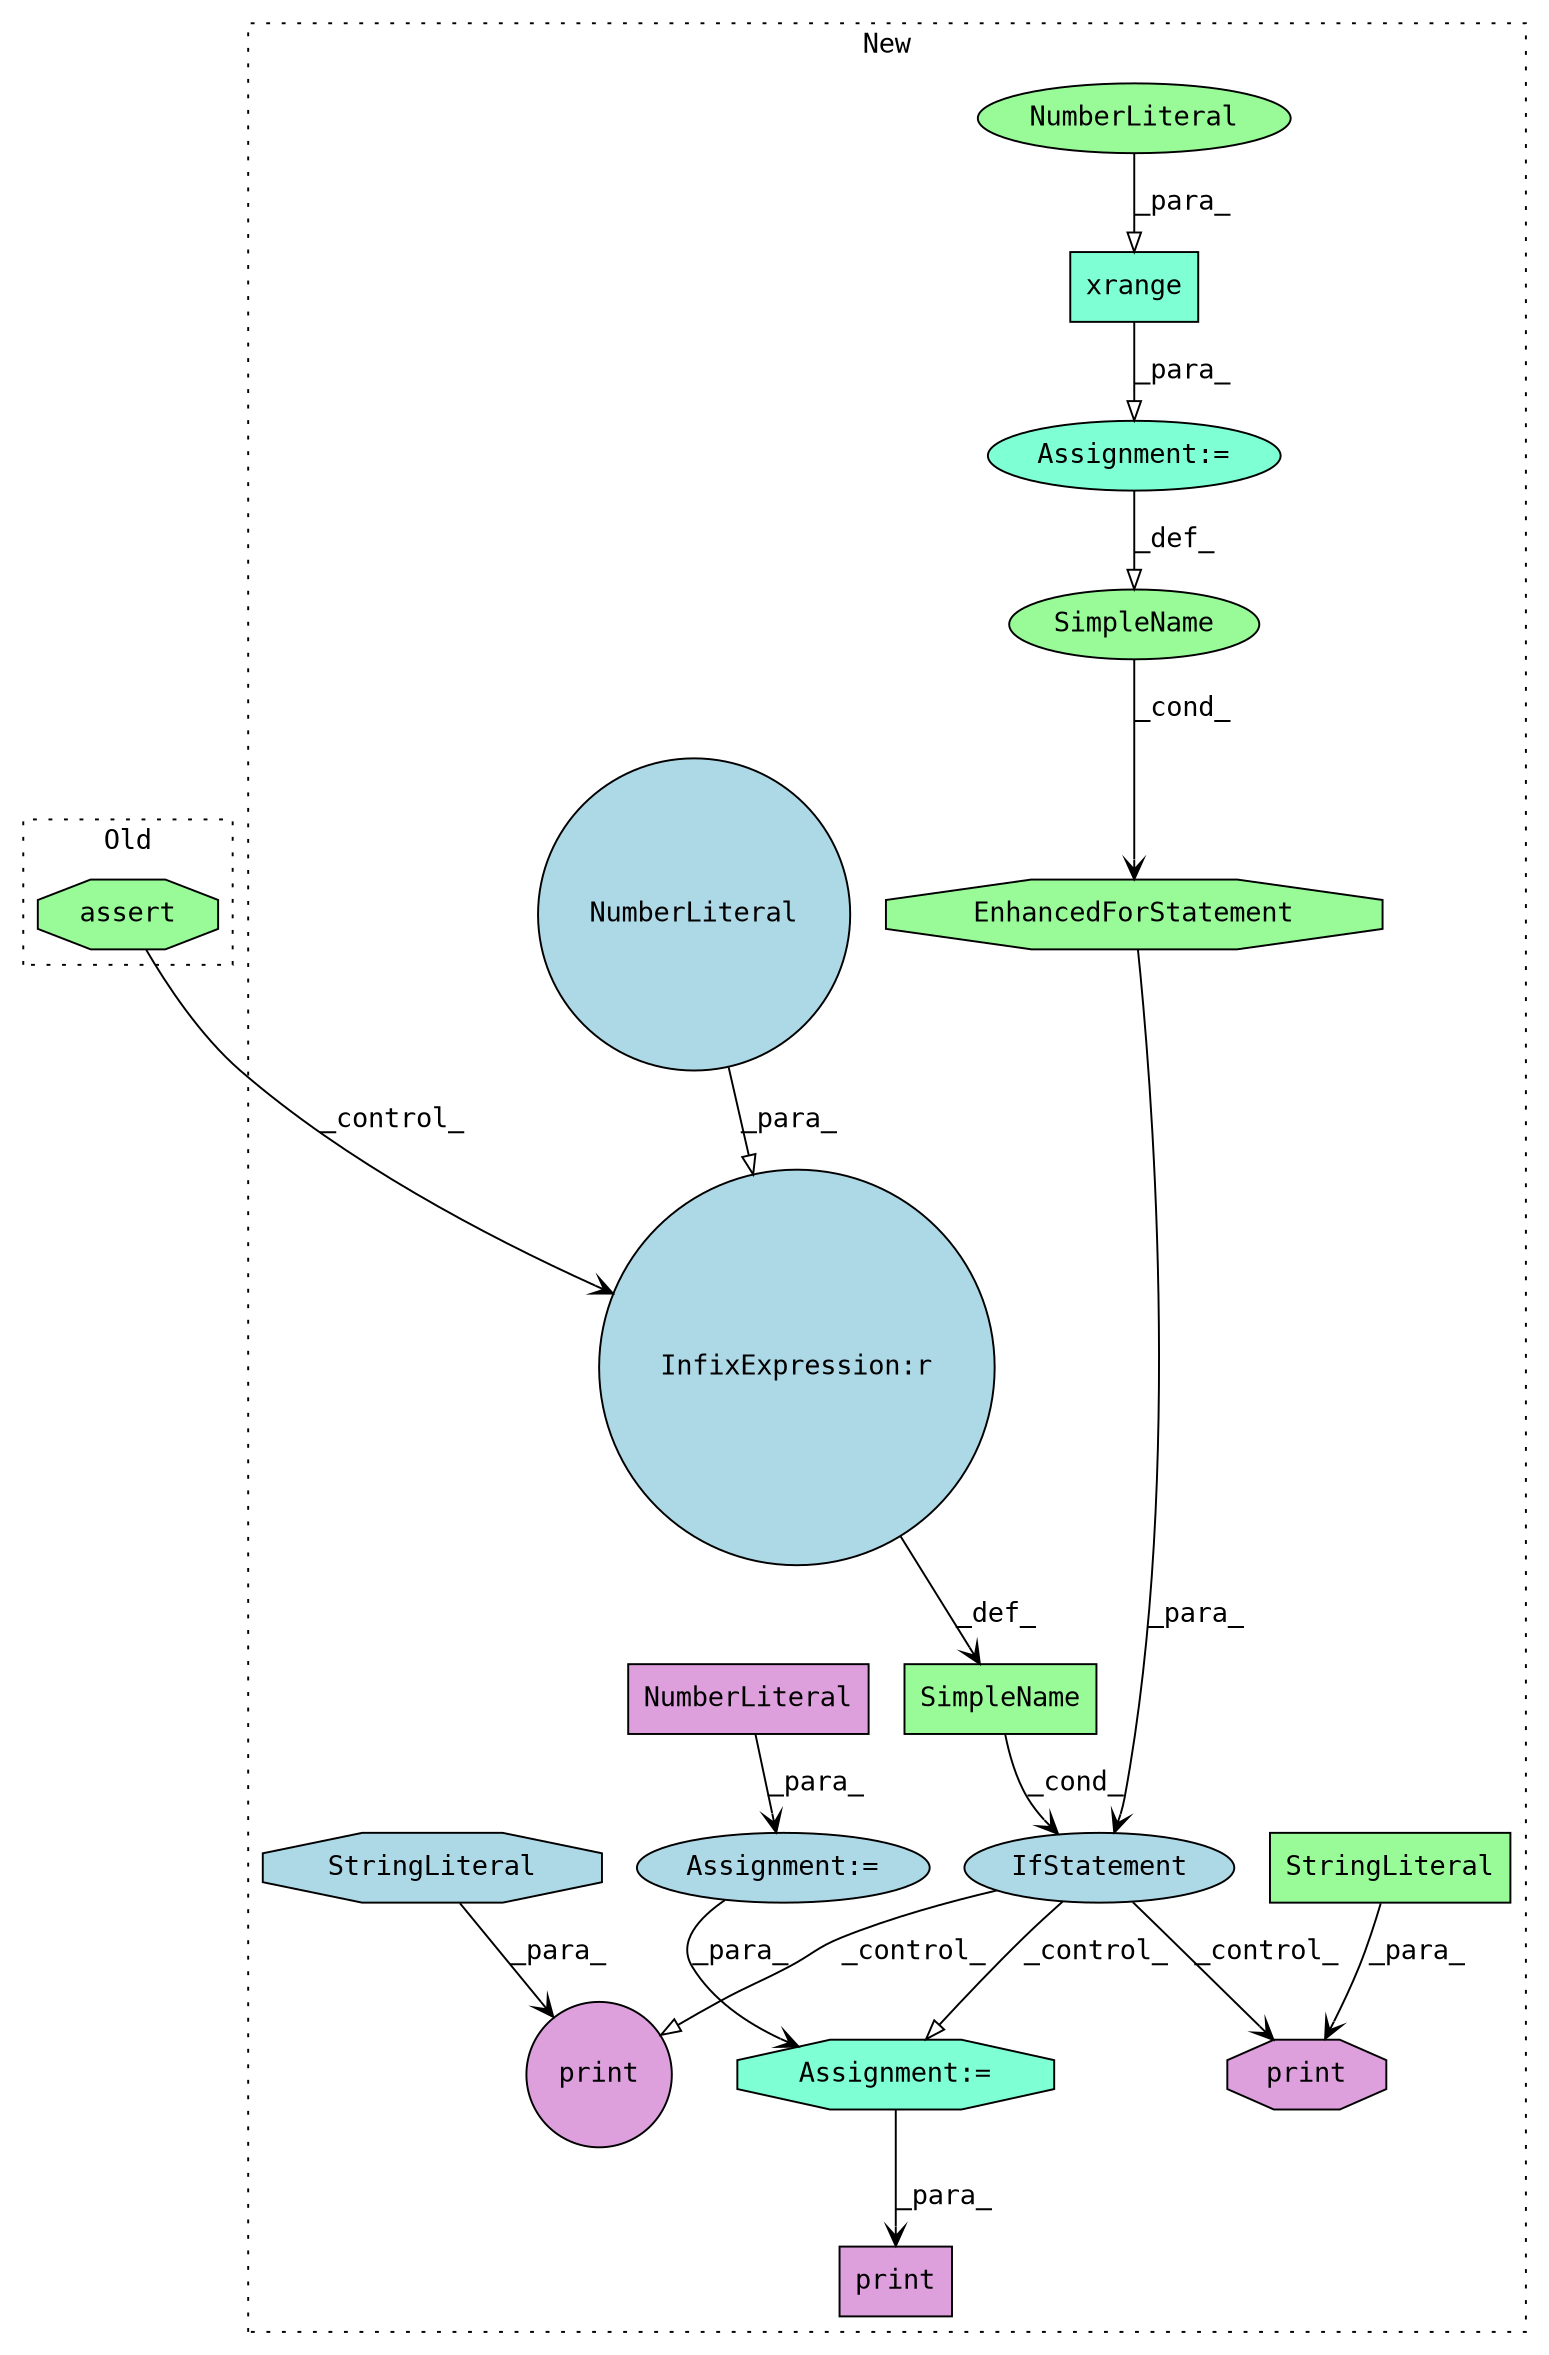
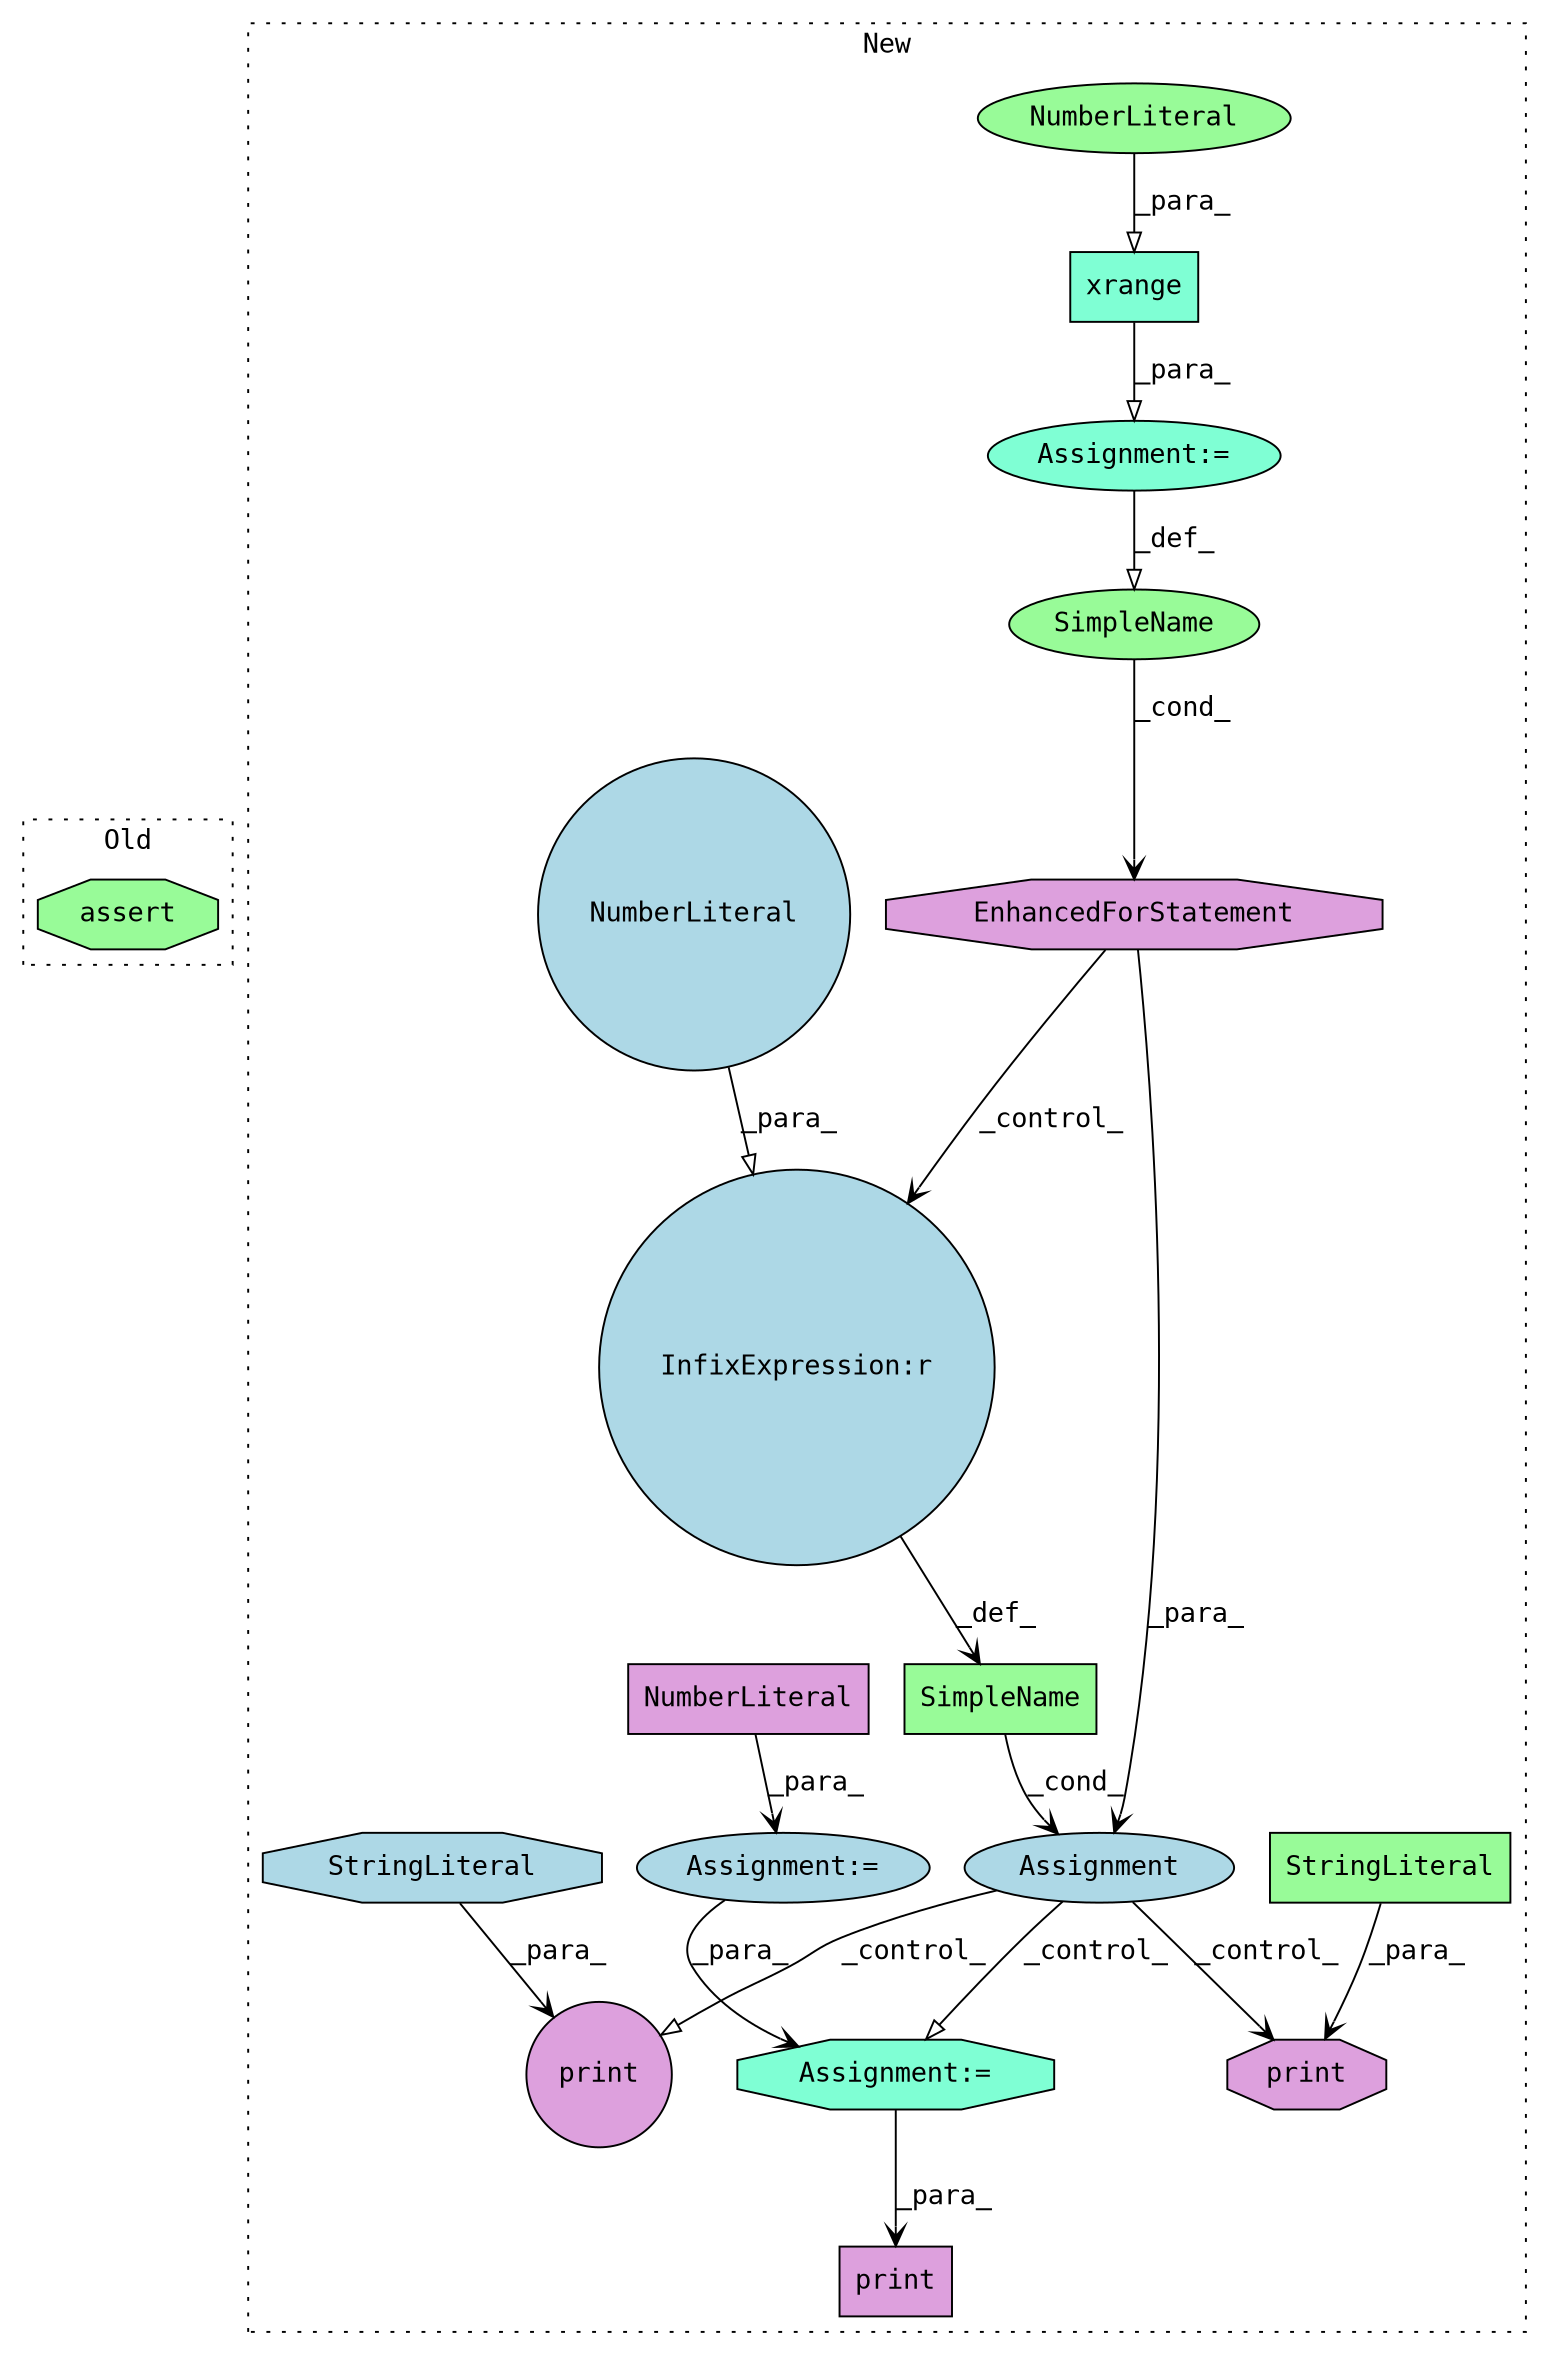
node "EnhancedForStatement": fillcolor palegreen -> plum
edge "assert" -> "InfixExpression:r": now "EnhancedForStatement" -> "InfixExpression:r"
node "IfStatement": label "IfStatement" -> "Assignment"
